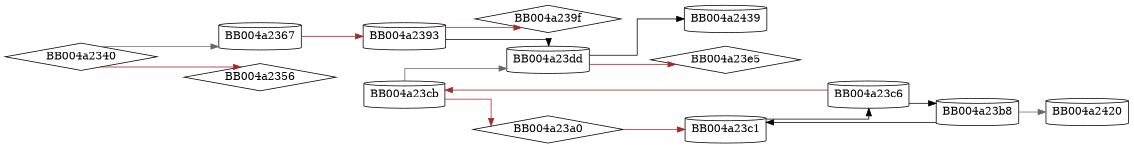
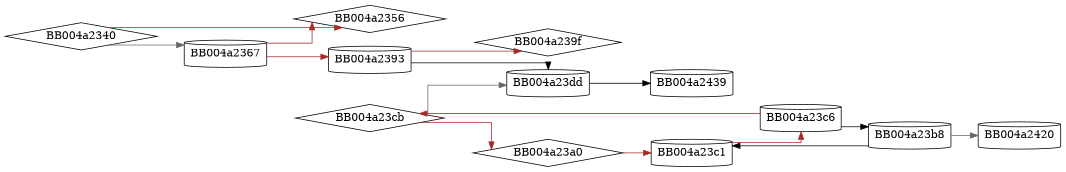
edge "BB004a2367" -> "BB004a2356": added
node "BB004a23e5": removed
node "BB004a23cb": shape cylinder -> diamond
edge "BB004a23c1" -> "BB004a23c6": color black -> brown
